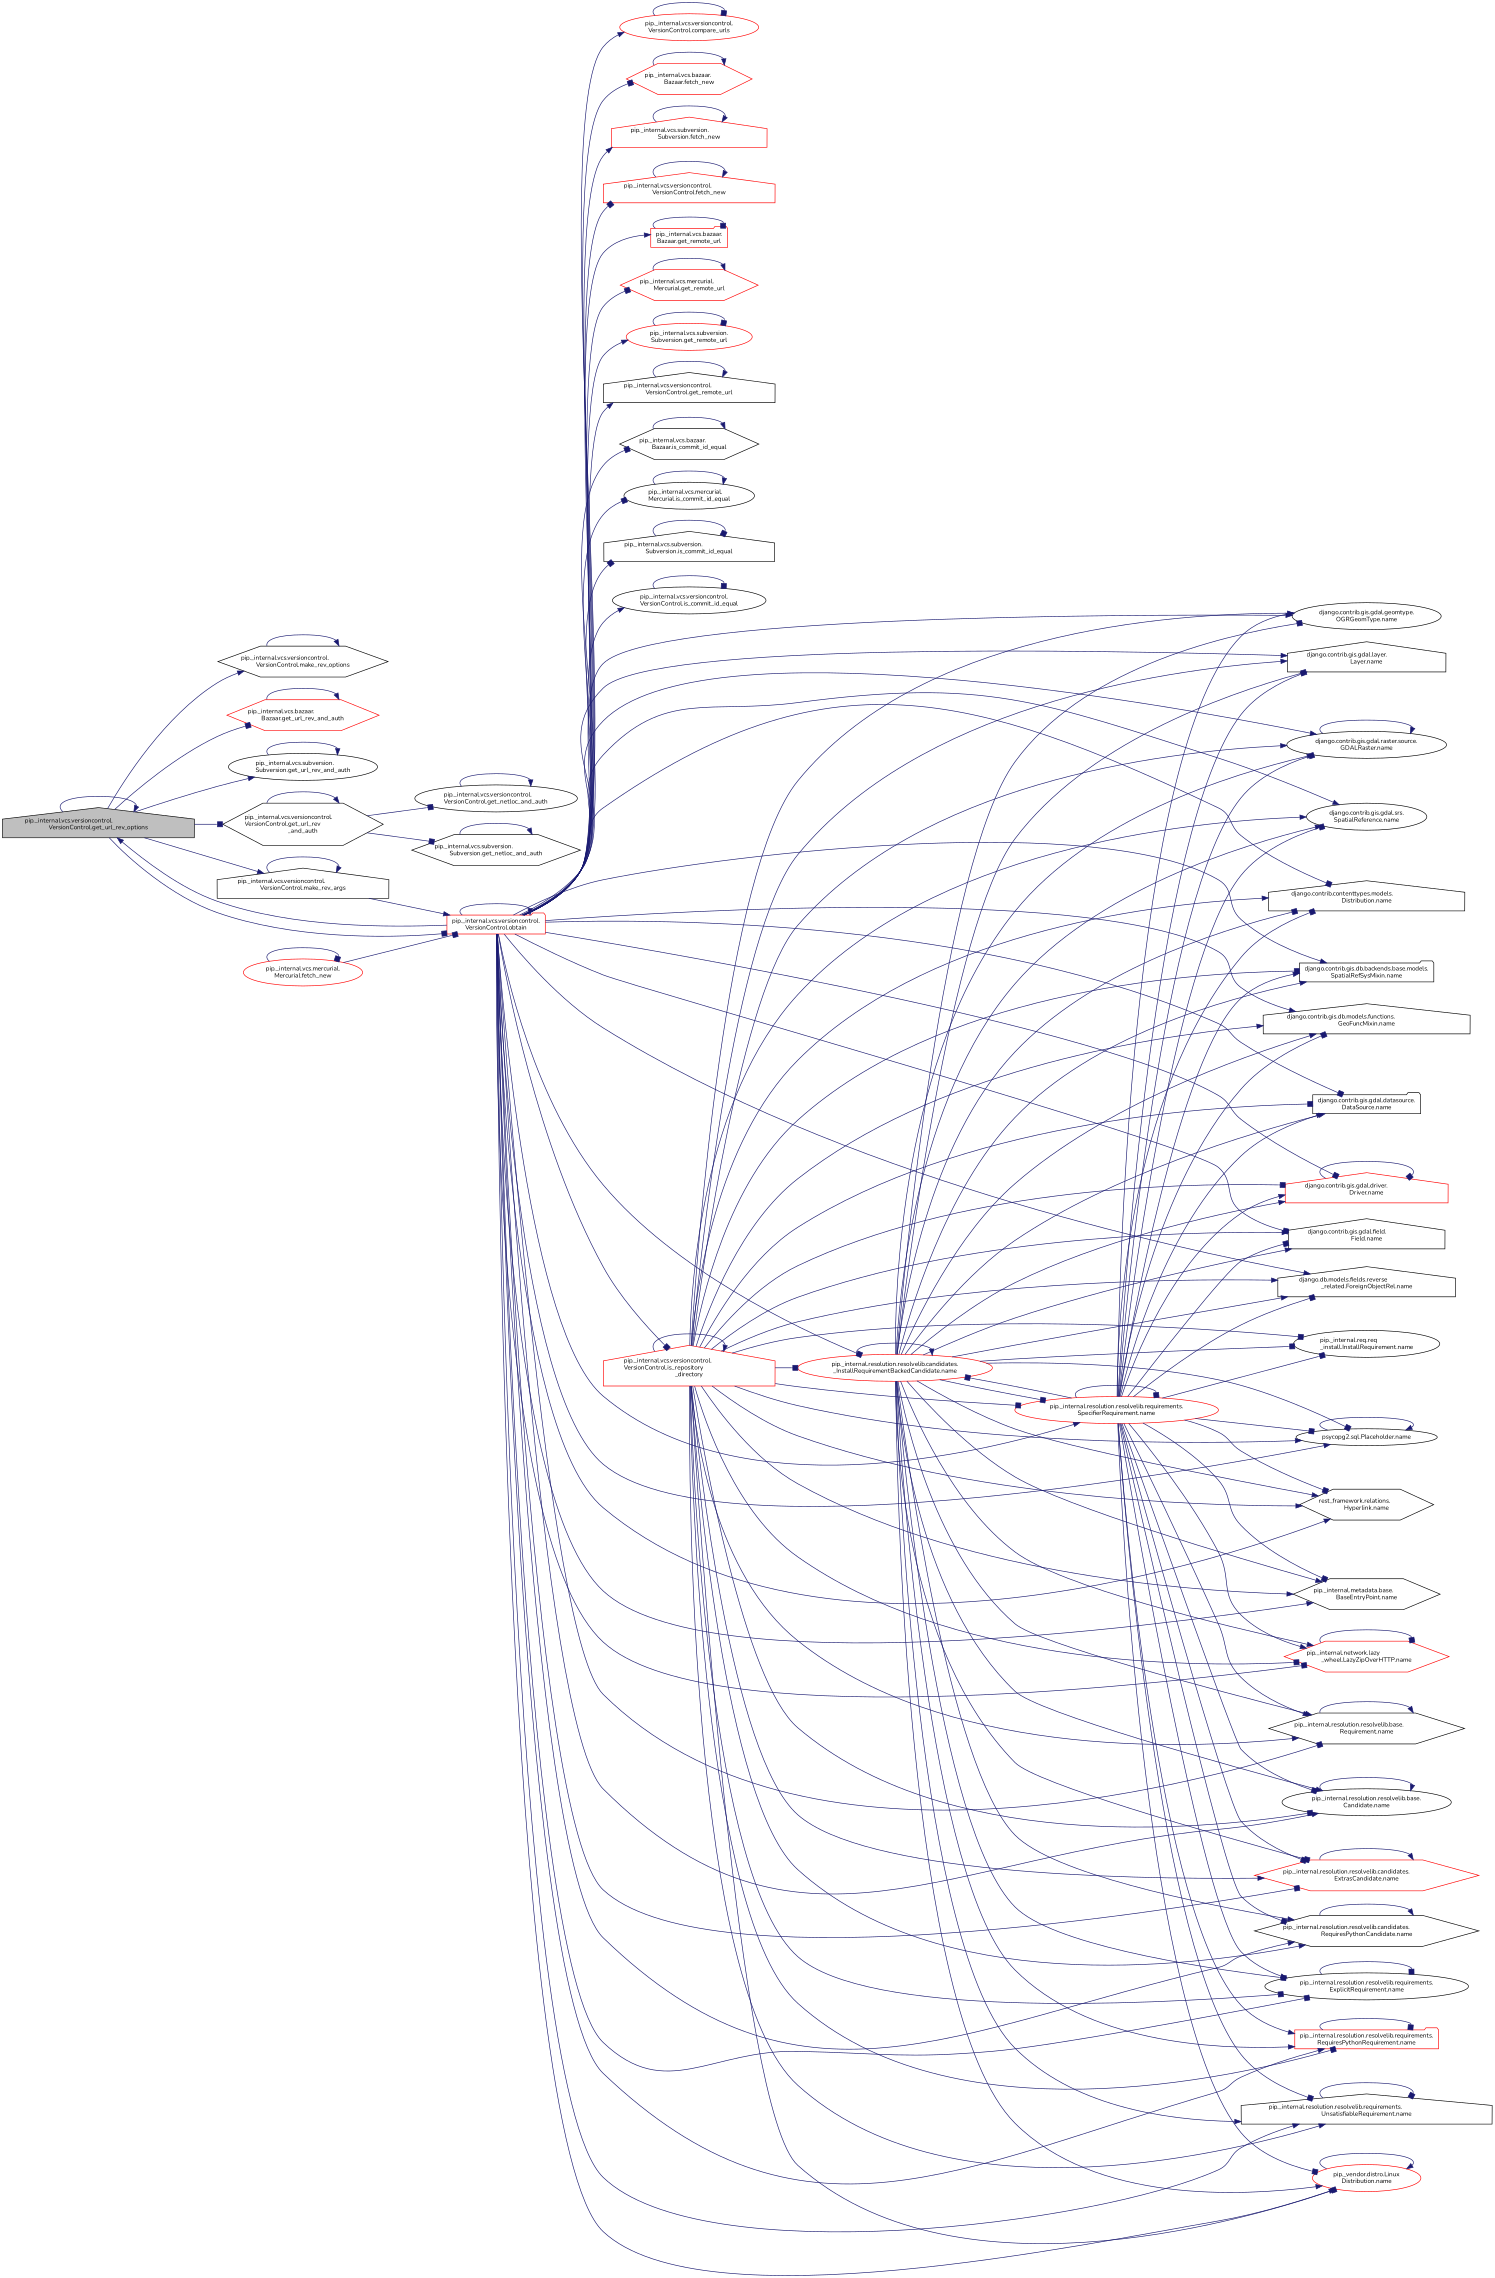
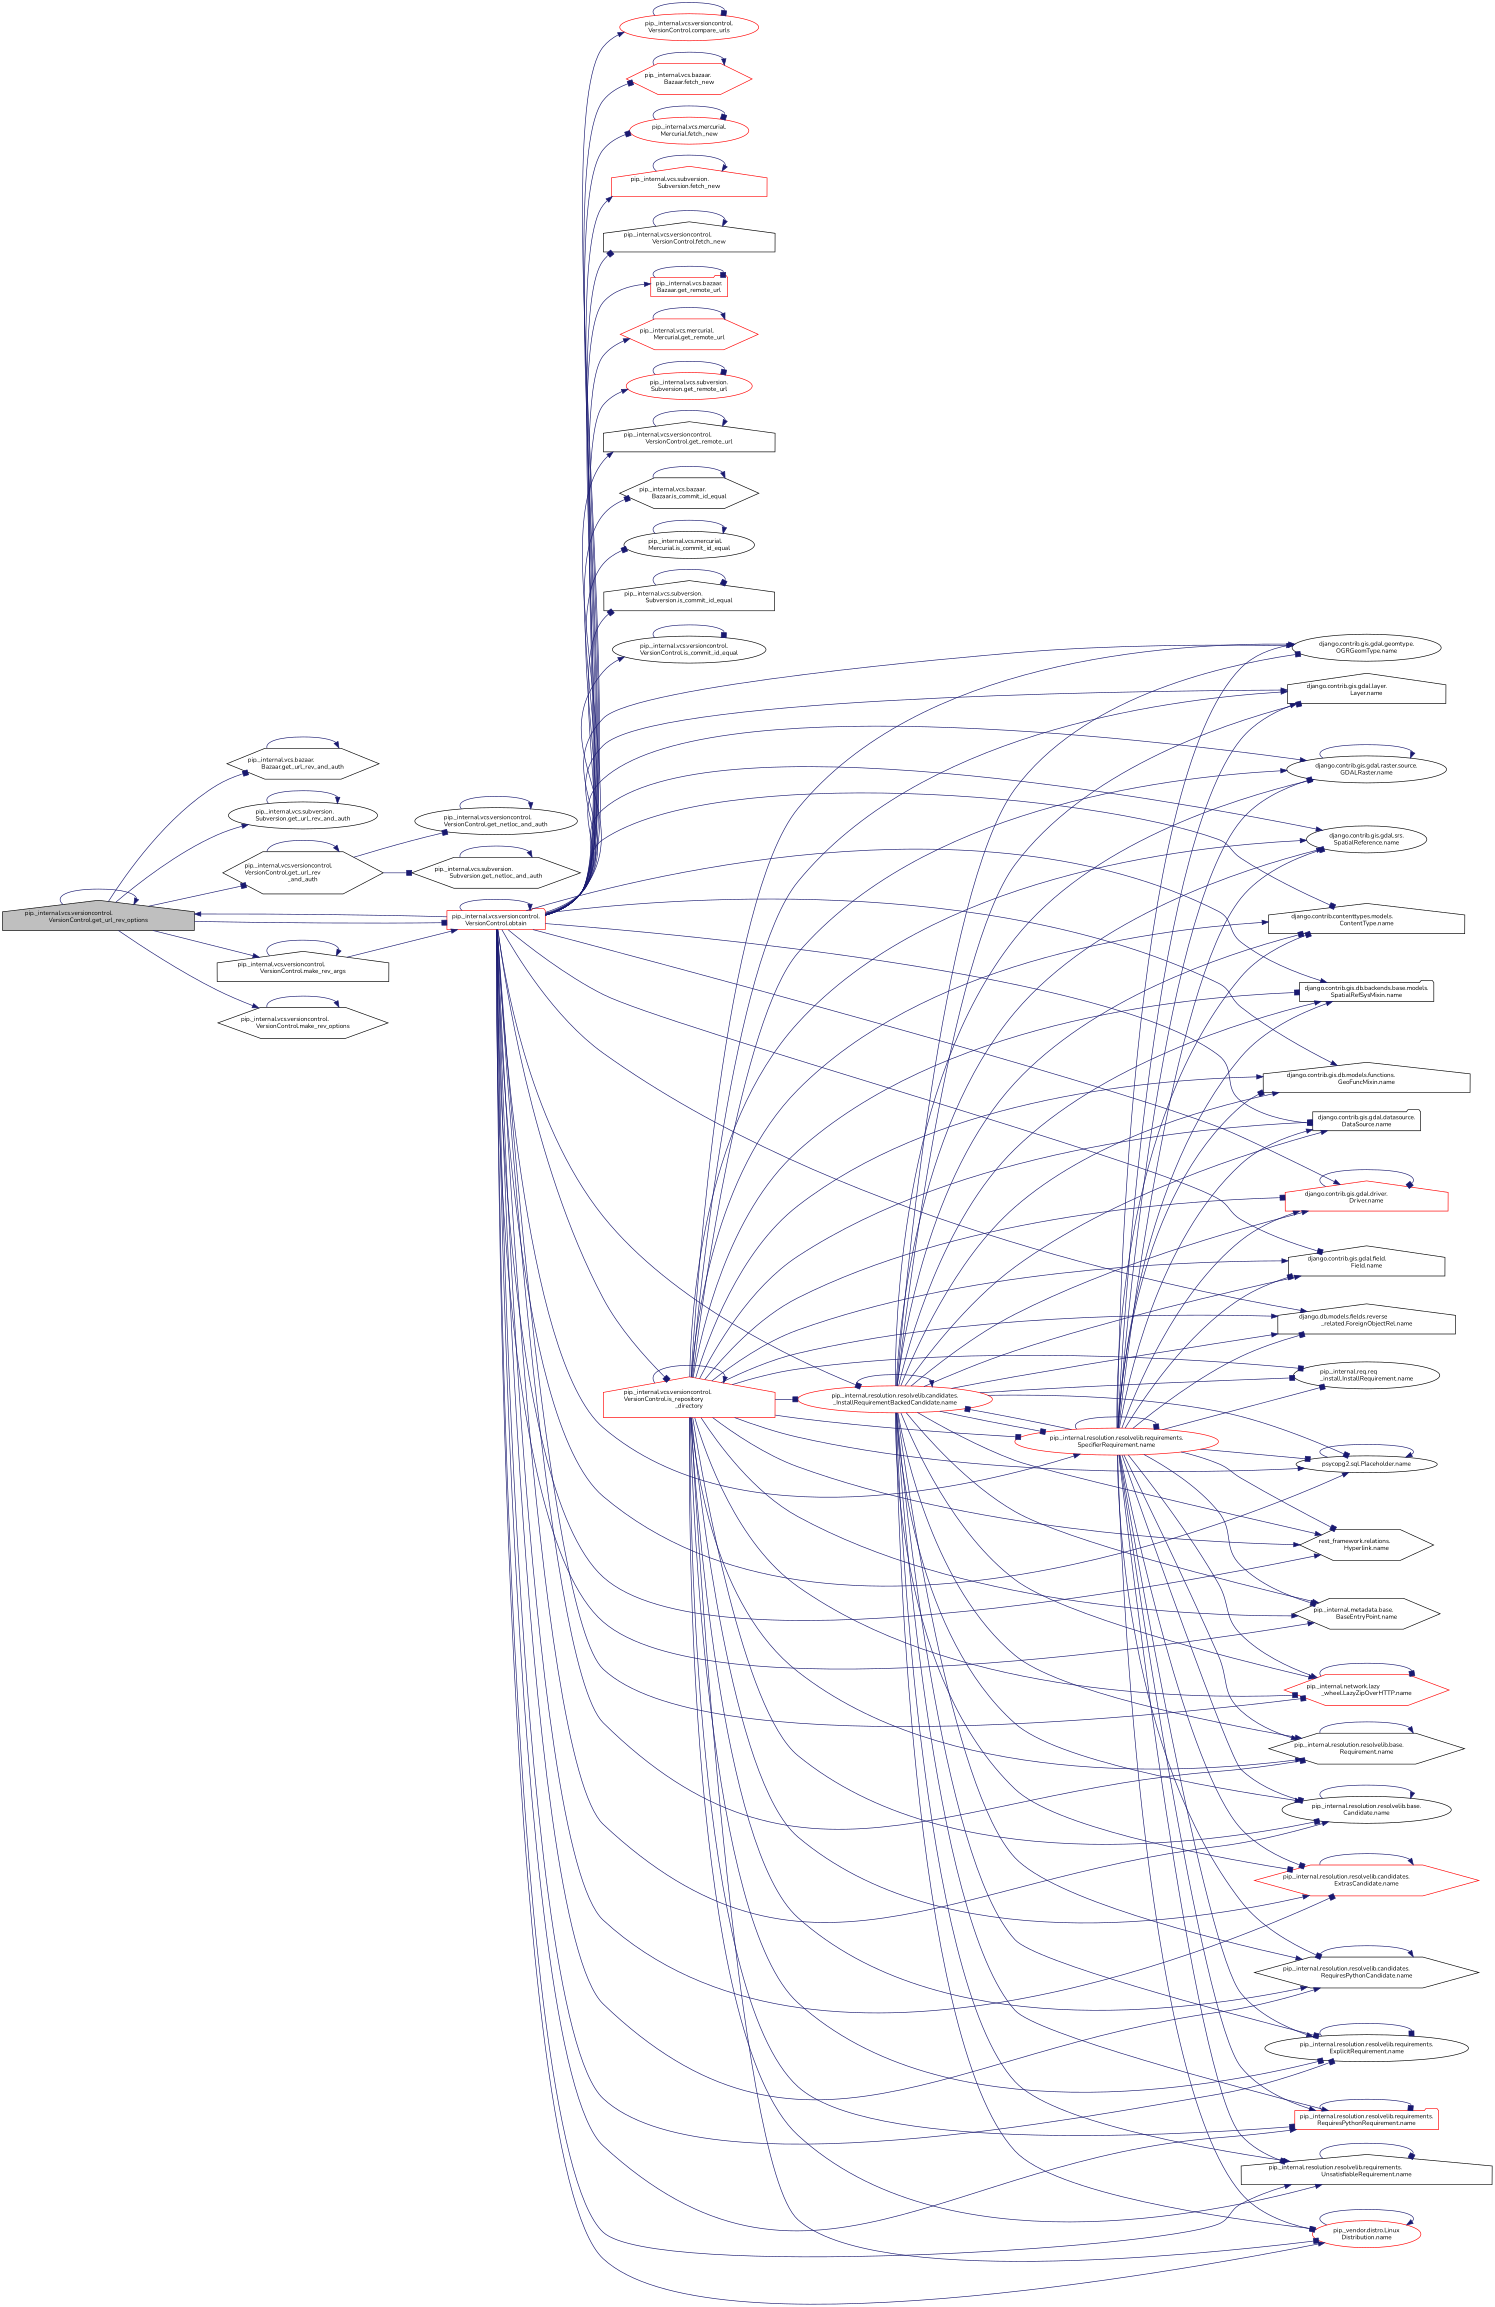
node "pip._internal.vcs.versioncontrol. VersionControl.fetch_new": color red -> black
edge "pip._internal.vcs.versioncontrol. VersionControl.obtain" -> "pip._internal.vcs.mercurial. Mercurial.get_remote_url": arrowhead box -> normal
node "pip._internal.vcs.bazaar. Bazaar.get_url_rev_and_auth": color red -> black
node "django.contrib.contenttypes.models. Distribution.name": label "django.contrib.contenttypes.models. Distribution.name" -> "django.contrib.contenttypes.models. ContentType.name"
edge "pip._internal.vcs.mercurial. Mercurial.fetch_new" -> "pip._internal.vcs.versioncontrol. VersionControl.obtain": reversed
edge "pip._internal.vcs.versioncontrol. VersionControl.obtain" -> "django.contrib.gis.gdal.driver. Driver.name": arrowhead box -> normal
